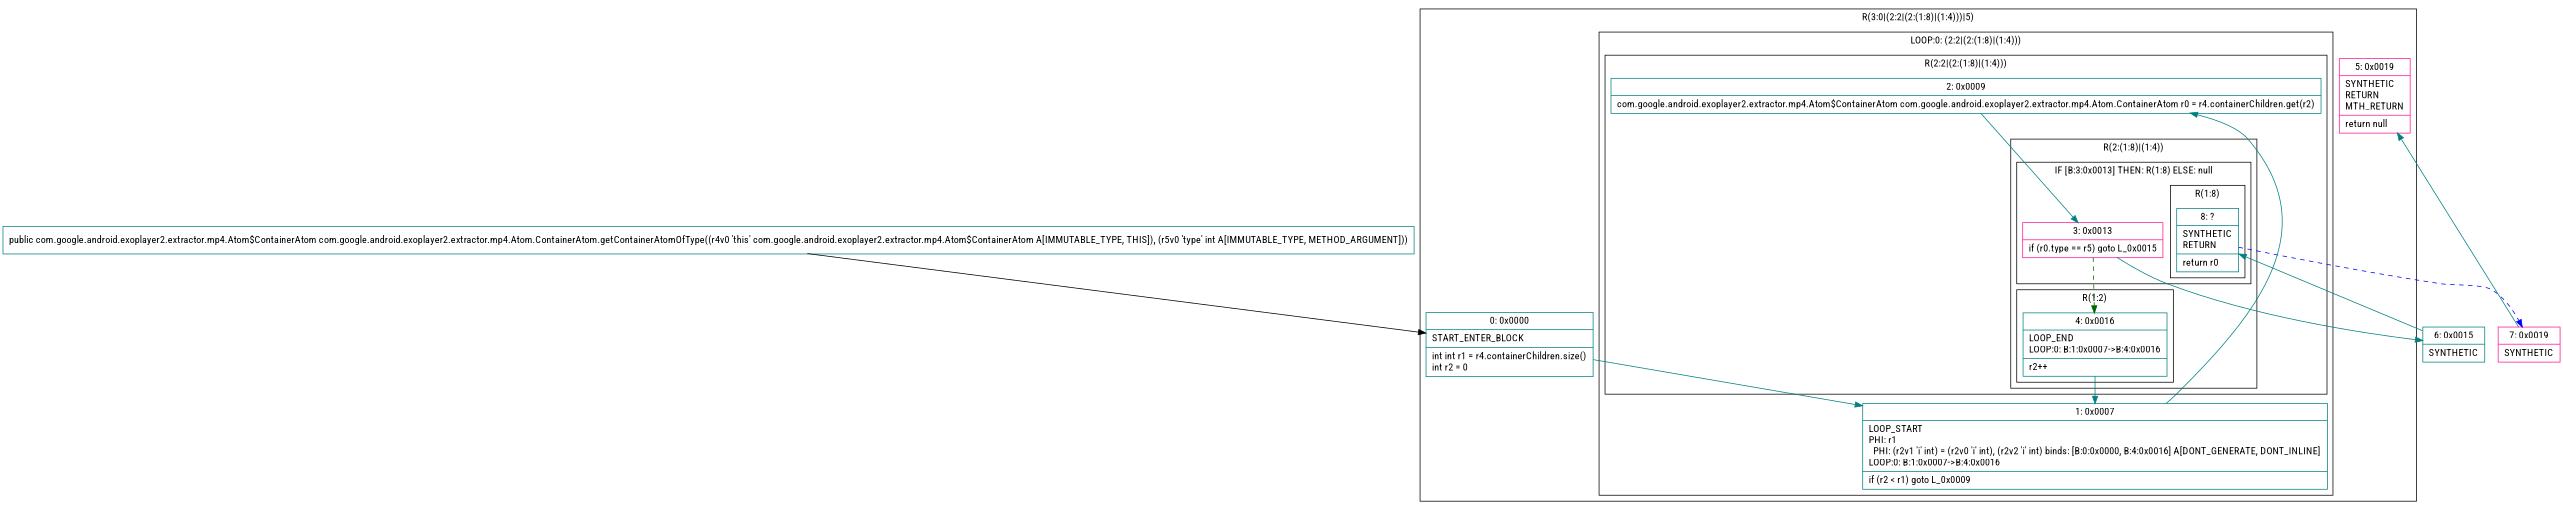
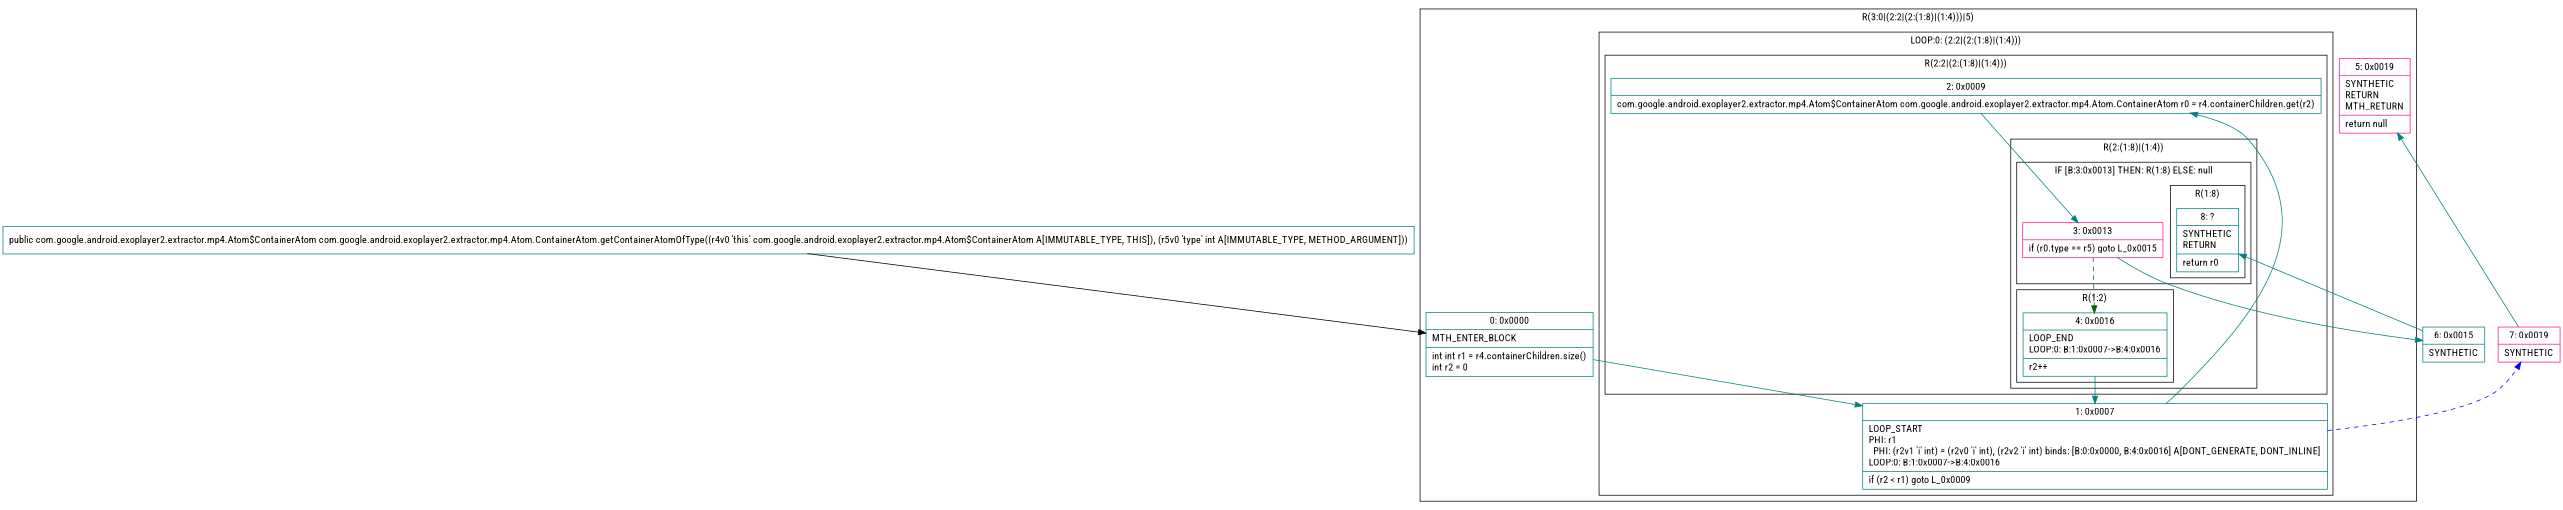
edge "8: ?" -> "7: 0x0019": now "1: 0x0007" -> "7: 0x0019"
node "0: 0x0000": text "START_ENTER_BLOCK" -> "MTH_ENTER_BLOCK"
